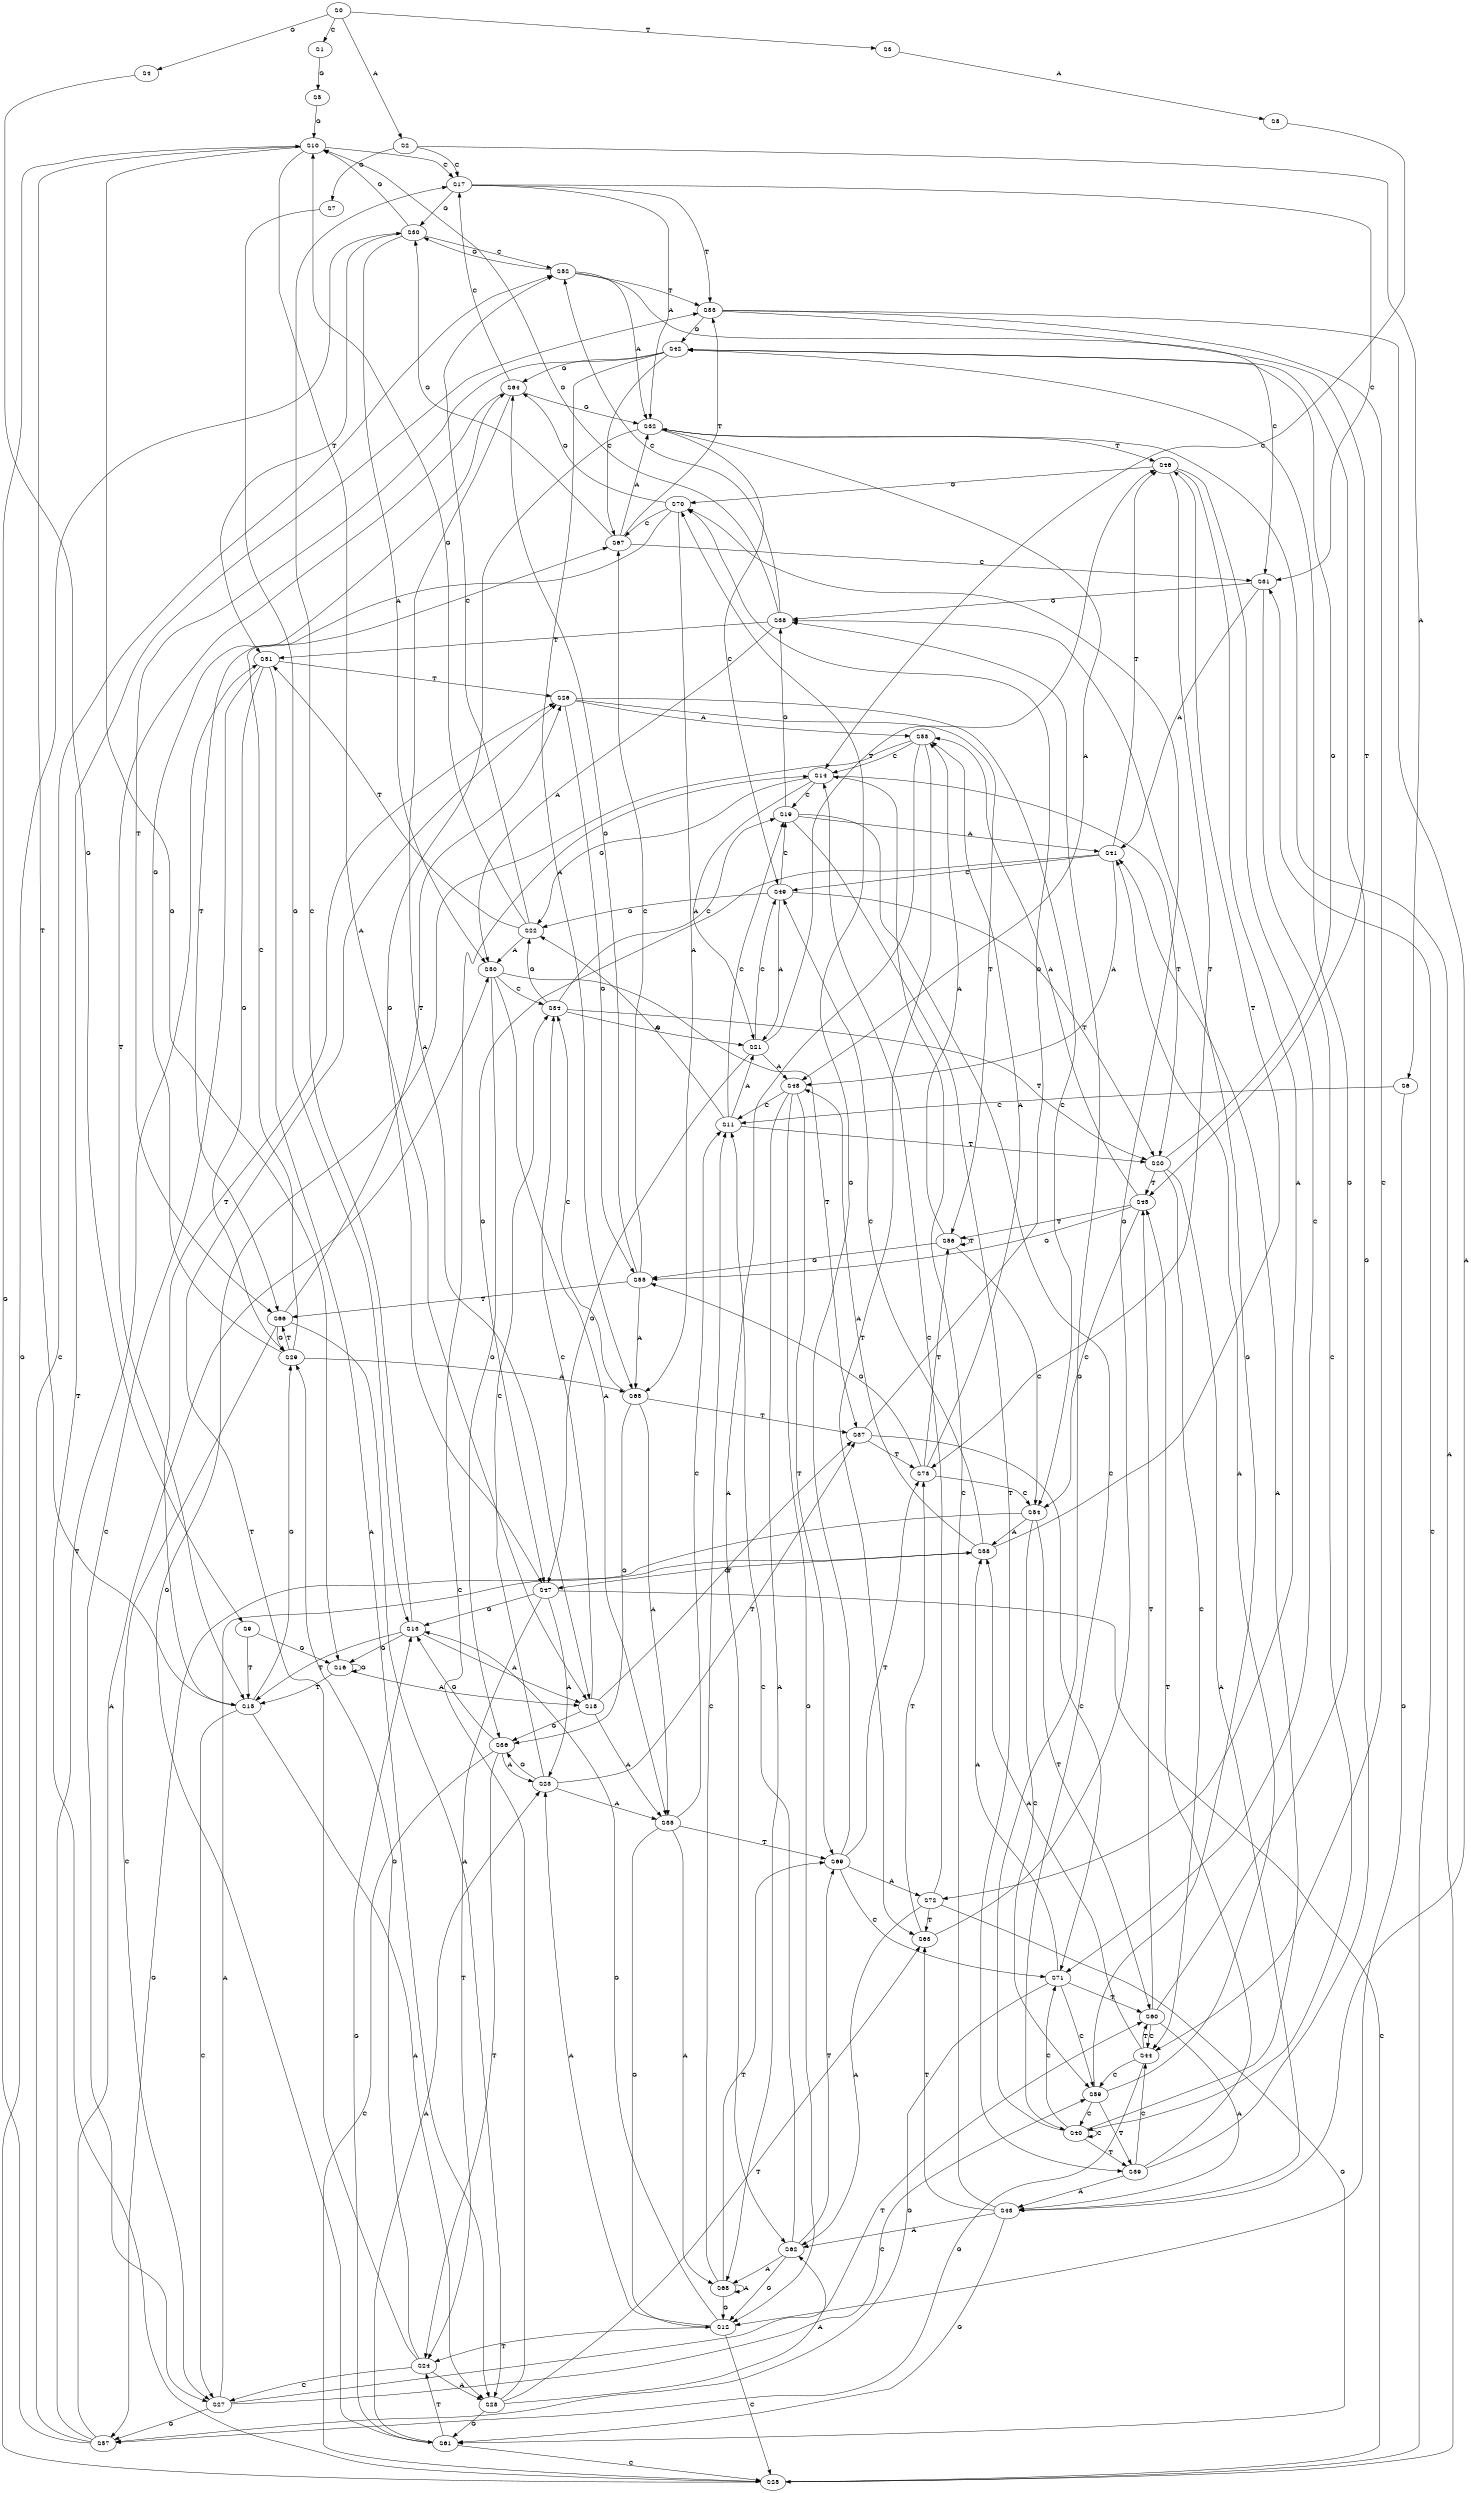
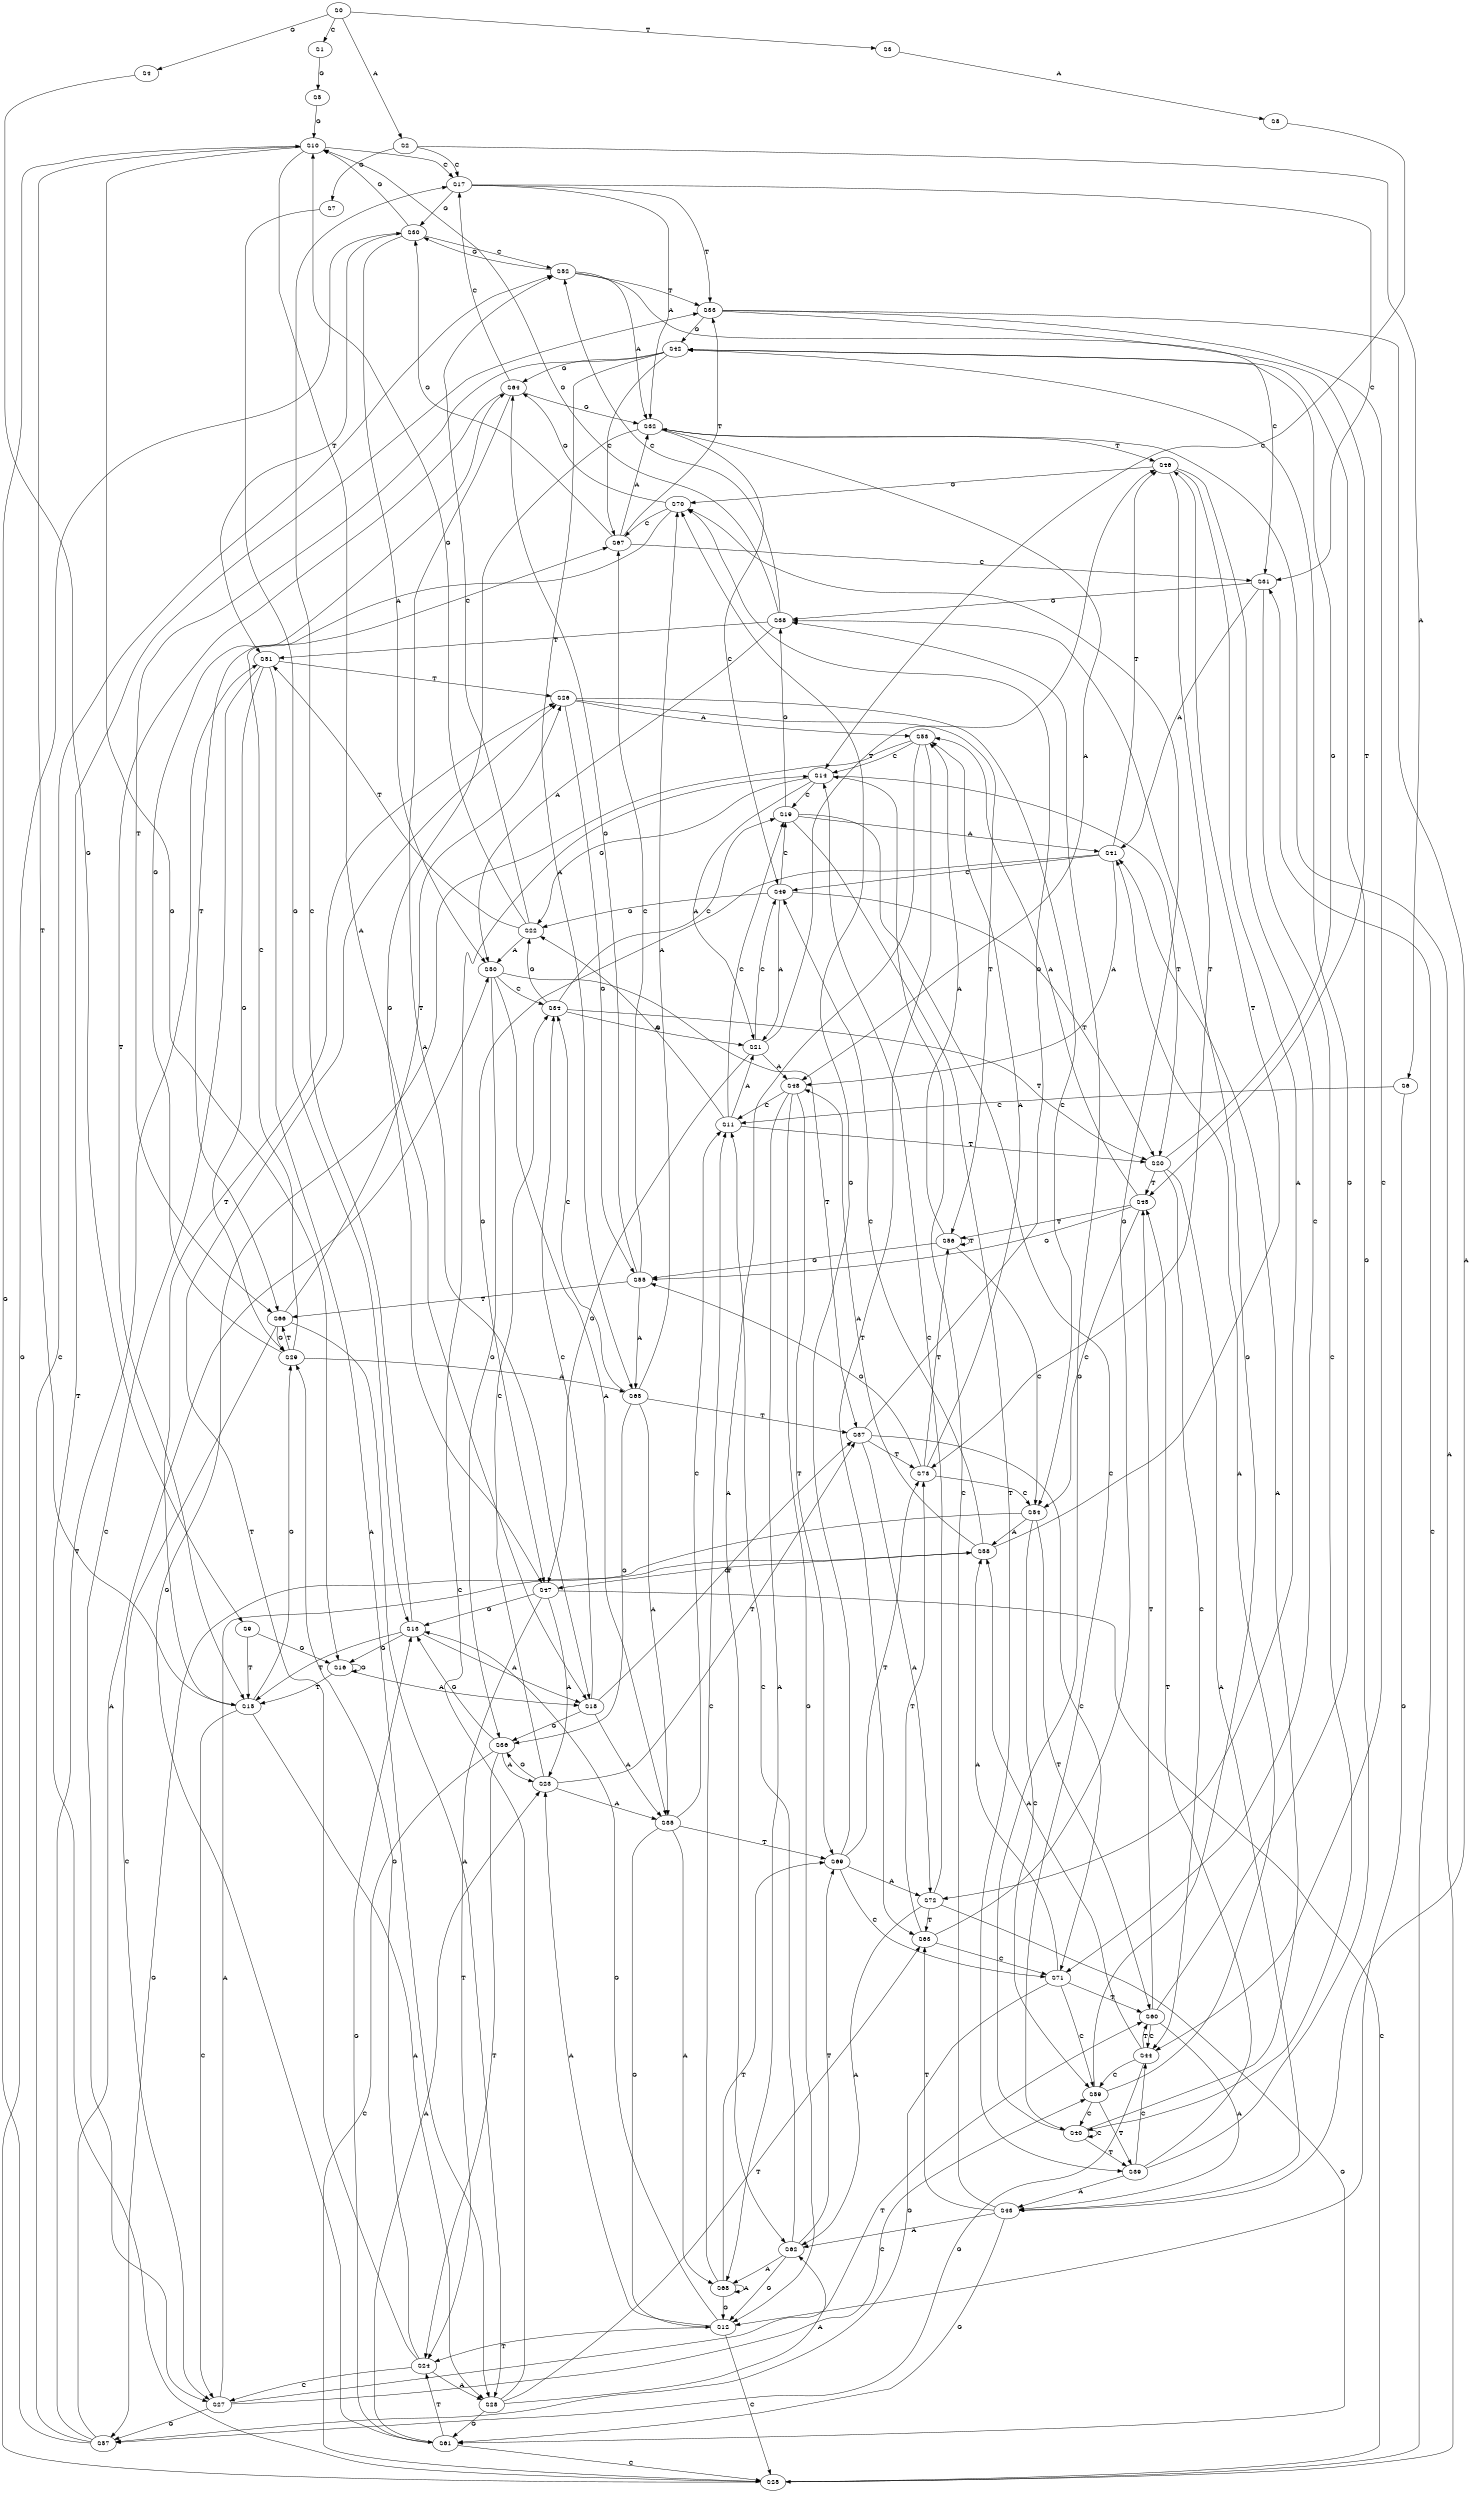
edge "S70" -> "S65": reversed
edge "S37" -> "S72": added, label "A"
edge "S40" -> "S71": now "S63" -> "S71"
